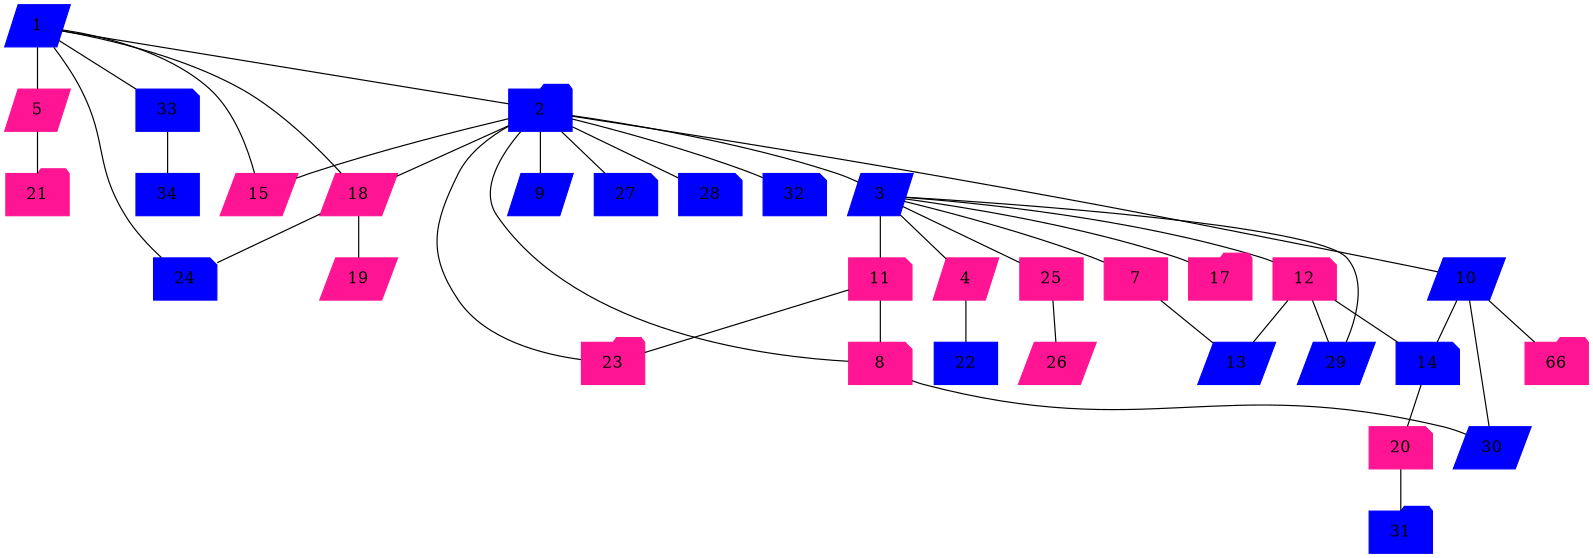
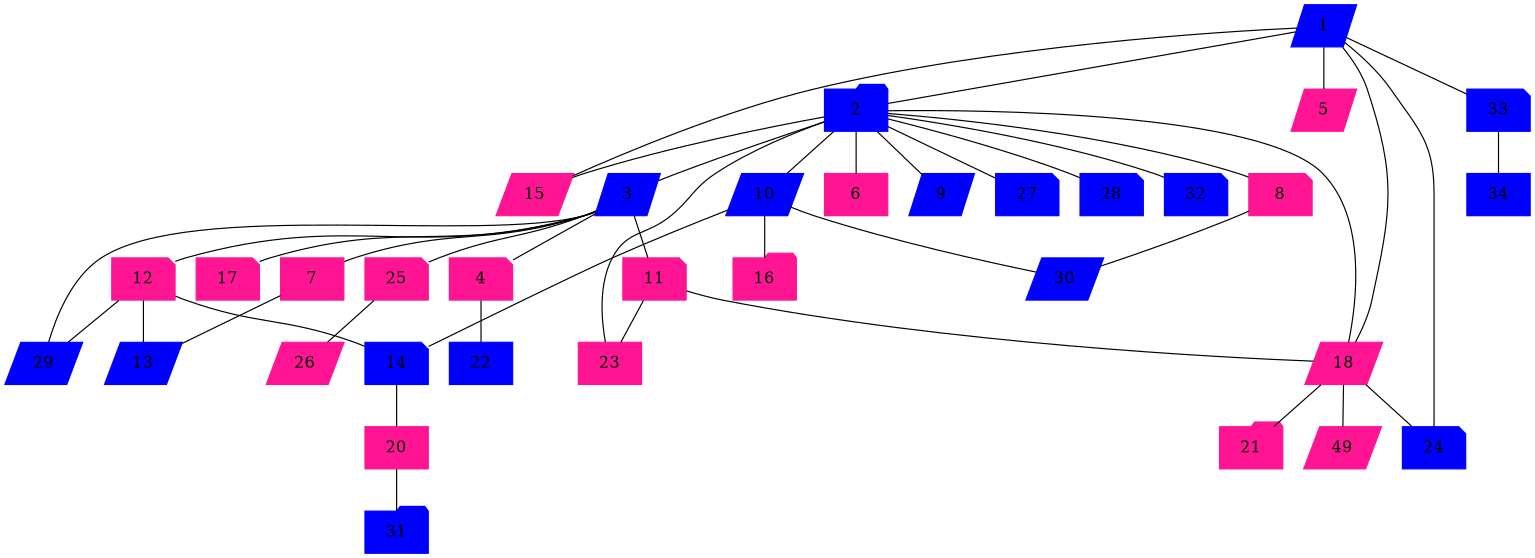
edge "5" -- "21": now "18" -- "21"
node "6": added
node "19": label "19" -> "49"
node "4": shape parallelogram -> note
node "25": shape box -> note
node "17": shape folder -> note
edge "11" -- "8": now "11" -- "18"
node "23": shape folder -> box
node "66": label "66" -> "16"
node "20": shape note -> box
